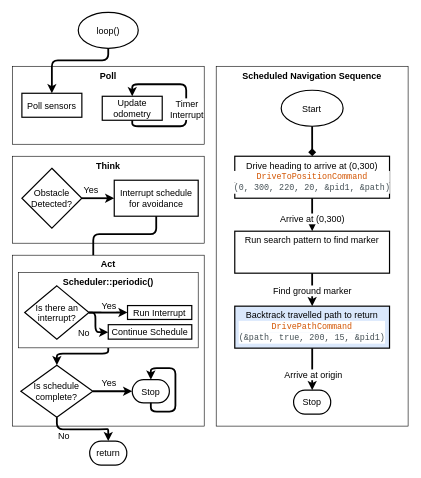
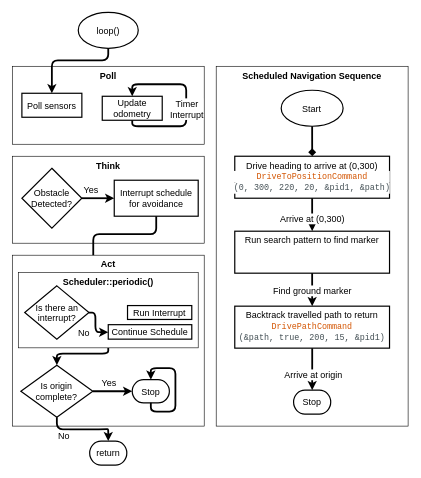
edge "Is there an interrupt?" -> "Run Interrupt": removed, label "Yes"
node "Backtrack travelled path to return DrivePathCommand (&path, true, 200, 15, &pid1)": fillcolor #dae8fc -> #ffffff
node "Is schedule complete?": label "Is schedule complete?" -> "Is origin complete?"
